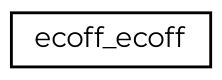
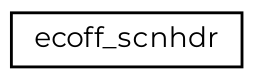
node "ecoff_ecoff": label "ecoff_ecoff" -> "ecoff_scnhdr"
